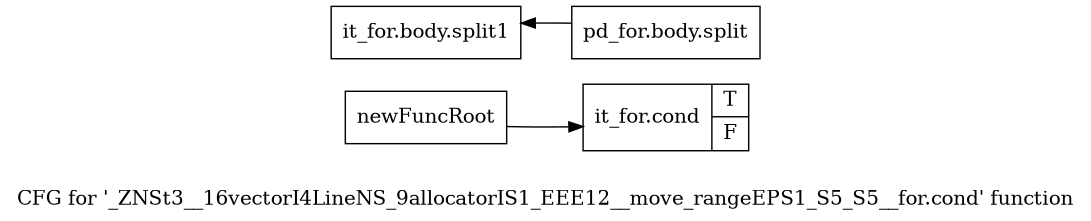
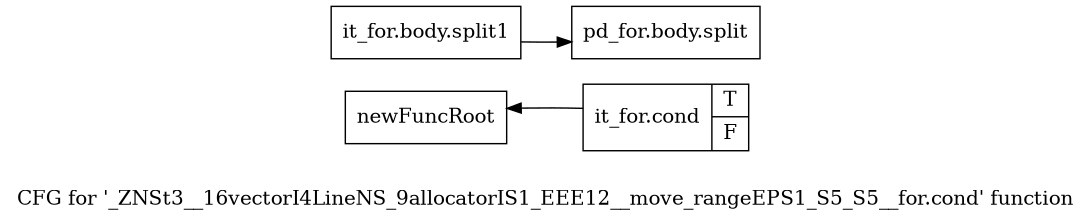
edge "pd_for.body.split" -> "it_for.body.split1": reversed
edge "newFuncRoot" -> "it_for.cond": reversed
